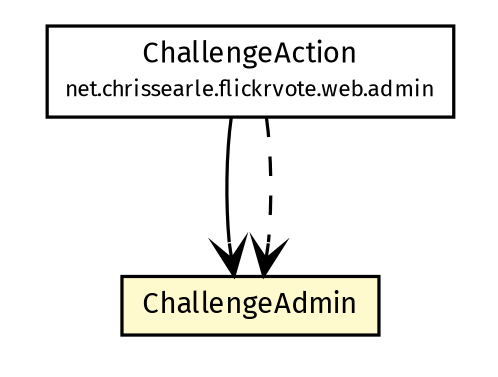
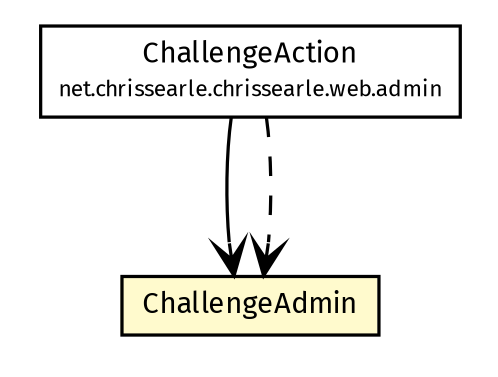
node "ChallengeAction": text "net.chrissearle.flickrvote.web.admin" -> "net.chrissearle.chrissearle.web.admin"
